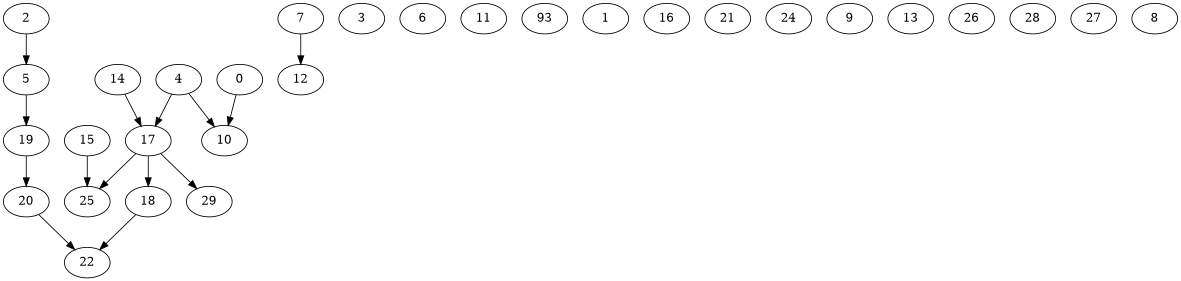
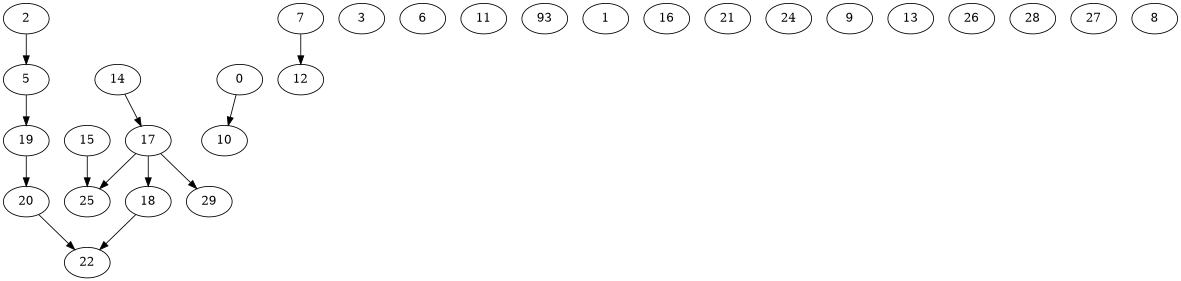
node "4": removed
